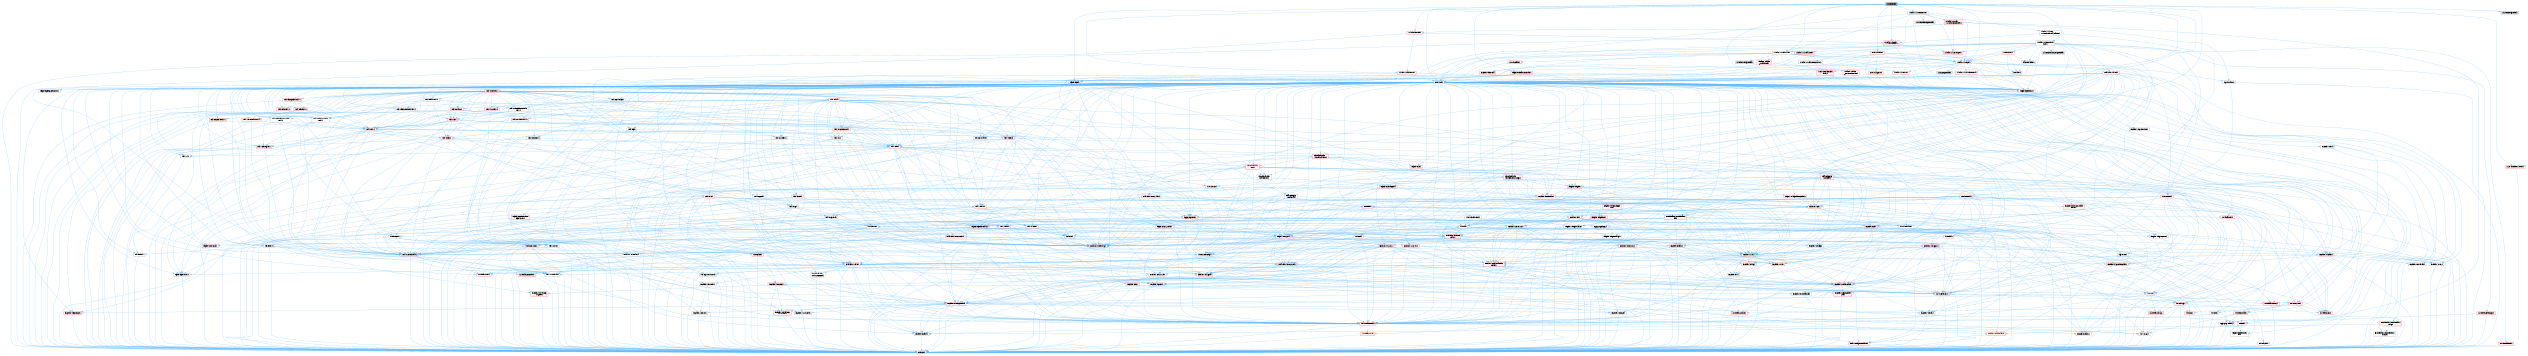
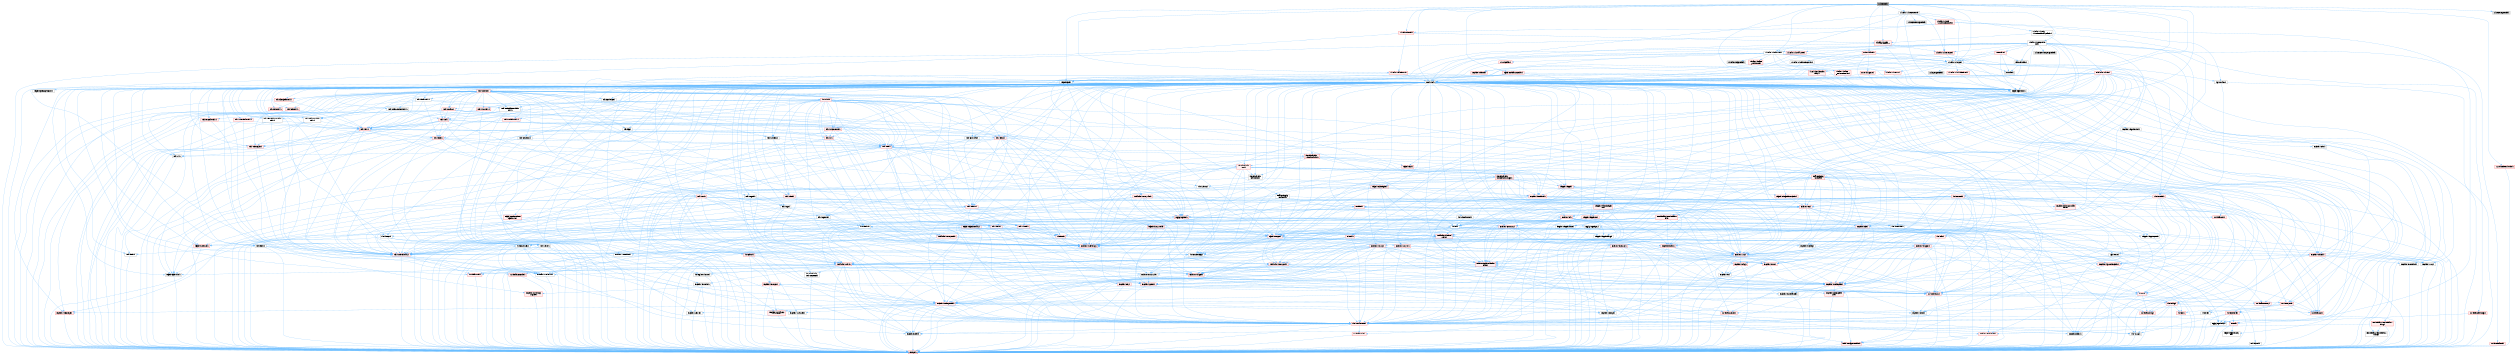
node "Templates/Invoke.h": label "Templates/Invoke.h" -> "Templates/Reverse.h"
node "Math/NumericLimits.h": label "Math/NumericLimits.h" -> "CsvProfiler/NumericLimits.h"
